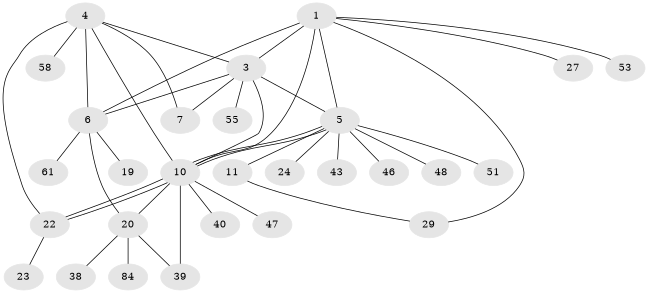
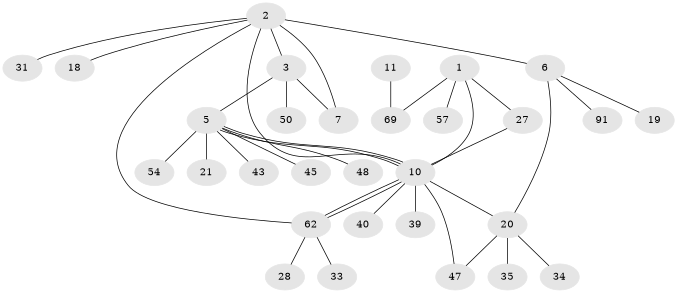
node "4": label "4" -> "2"
edge "1" -- "3": removed
edge "1" -- "6": removed
node "31": added
node "58": label "58" -> "18"
edge "1" -- "5": removed
node "53": label "53" -> "57"
edge "3" -- "6": removed
node "55": label "55" -> "50"
edge "3" -- "10": now "27" -- "10"
edge "5" -- "11": removed
node "61": label "61" -> "91"
node "24": label "24" -> "21"
node "46": label "46" -> "45"
node "51": label "51" -> "54"
node "22": label "22" -> "62"
node "29": label "29" -> "69"
edge "20" -- "39": now "20" -- "47"
node "23": label "23" -> "28"
node "38": label "38" -> "35"
node "84": label "84" -> "34"
node "33": added
